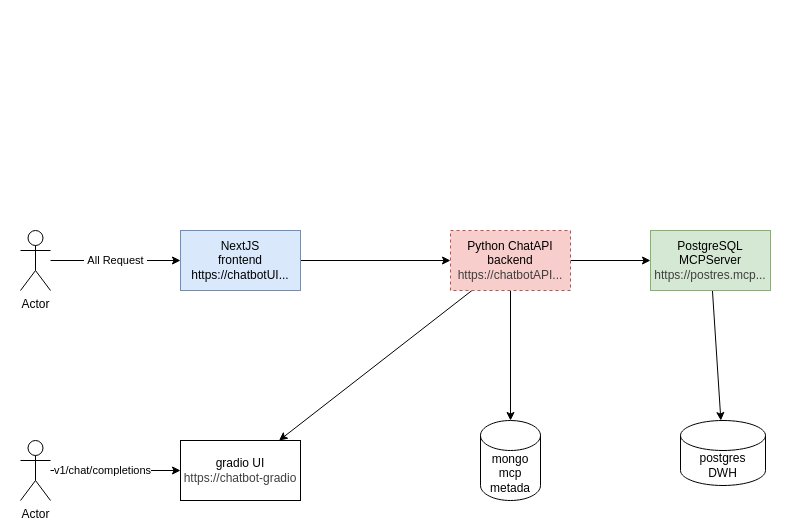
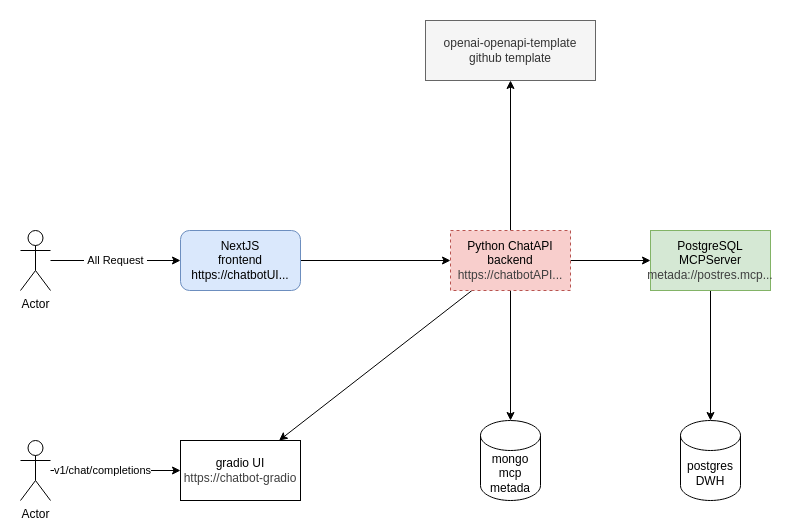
node "openai-openapi-template github template": added
edge "Python ChatAPI backend https://chatbotAPI..." -> "openai-openapi-template github template": added
node "NextJS frontend https://chatbotUI...": shape rectangle -> rounded rectangle
node "PostgreSQL MCPServer https://postres.mcp...": label "PostgreSQL MCPServer https://postres.mcp..." -> "PostgreSQL MCPServer metada://postres.mcp..."
node "postgres DWH": size 85x65 -> 60x80
